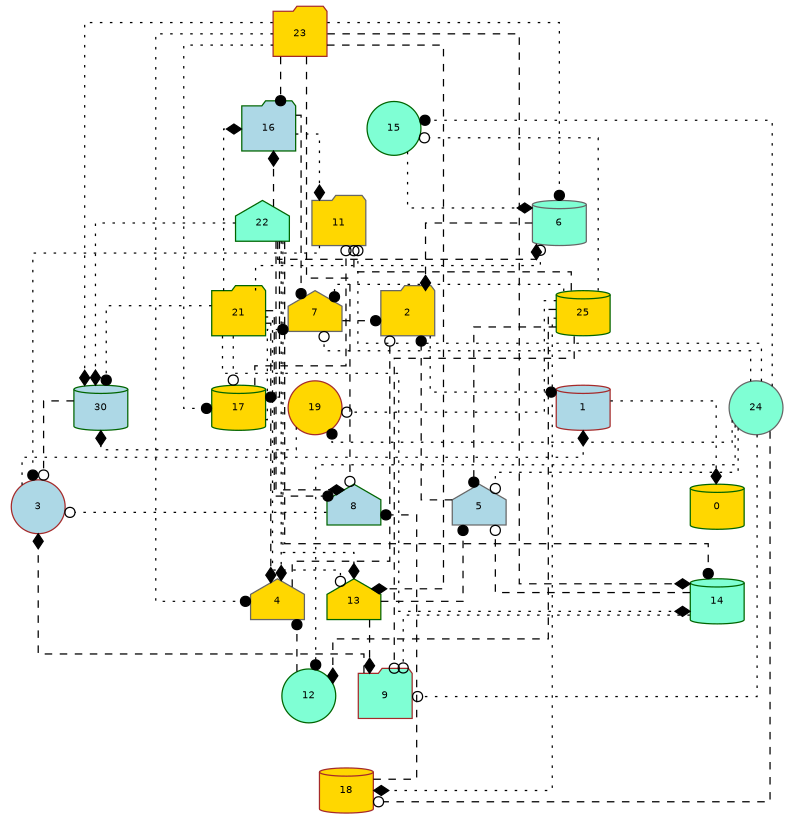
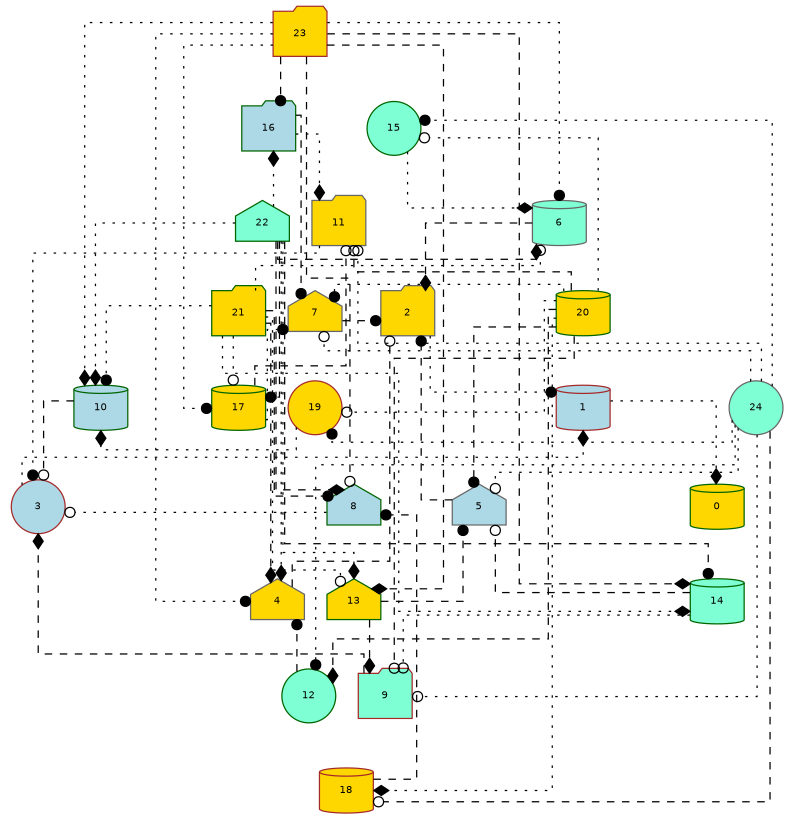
edge "22" -> "16": style dashed -> dotted
edge "21" -> "16": removed
node "25": label "25" -> "20"
node "30": label "30" -> "10"
